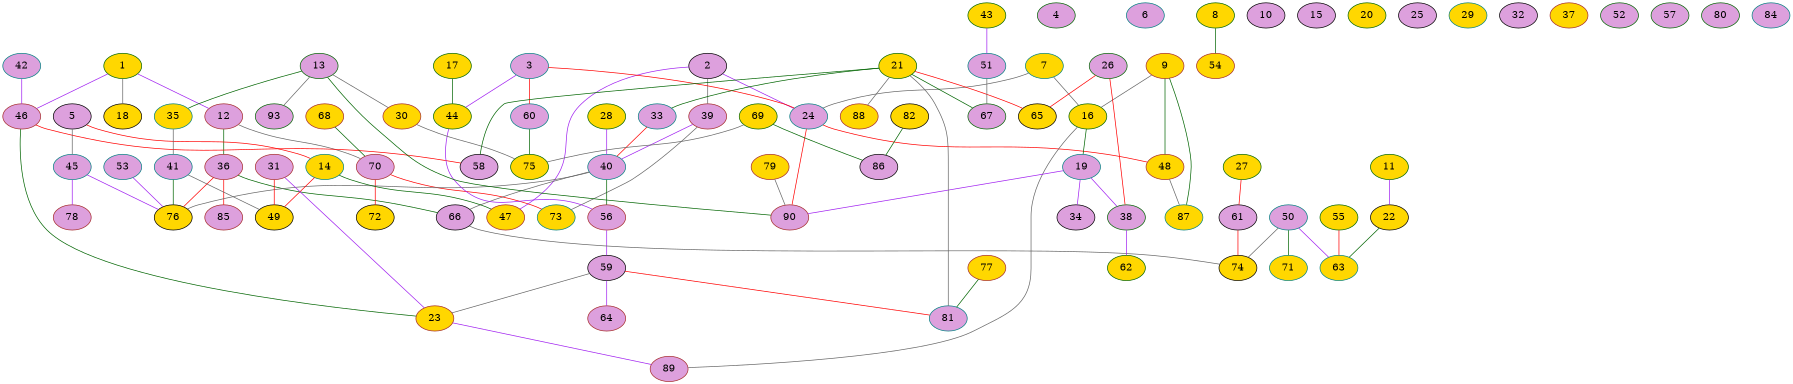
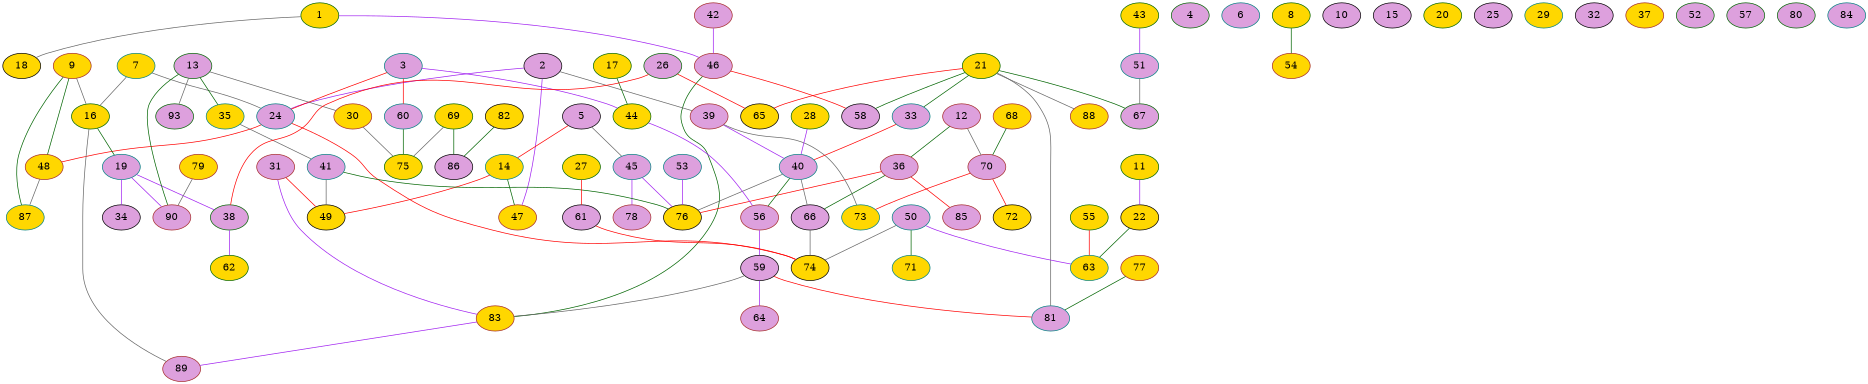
node "42": color teal -> brown
edge "1" -- "12": removed
edge "24" -- "90": now "24" -- "74"
node "23": label "23" -> "83"
